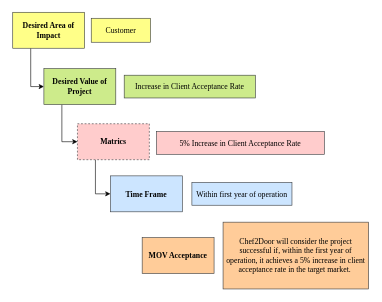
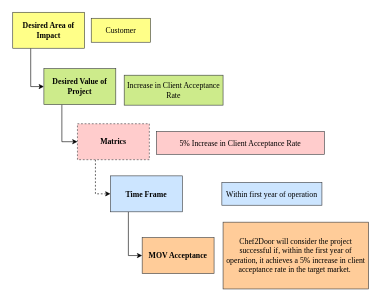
node "Increase in Client Acceptance Rate": size 131x23 -> 99x30
edge "Matrics" -> "Time Frame": style solid -> dashed
node "Within first year of operation": moved (242, 194) -> (272, 194)
edge "Time Frame" -> "MOV Acceptance": added
